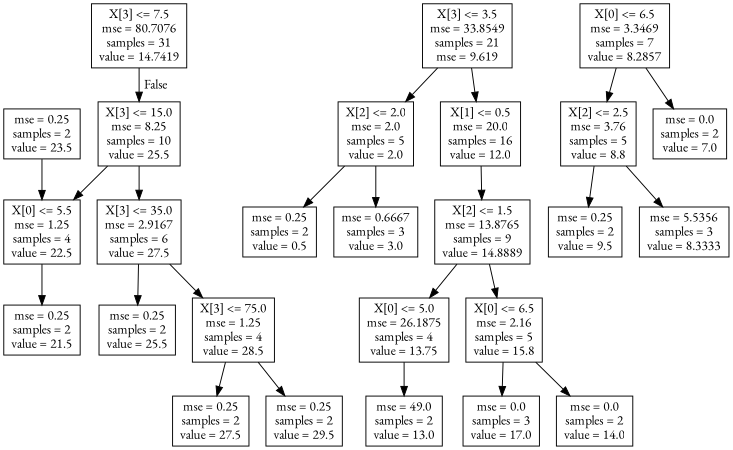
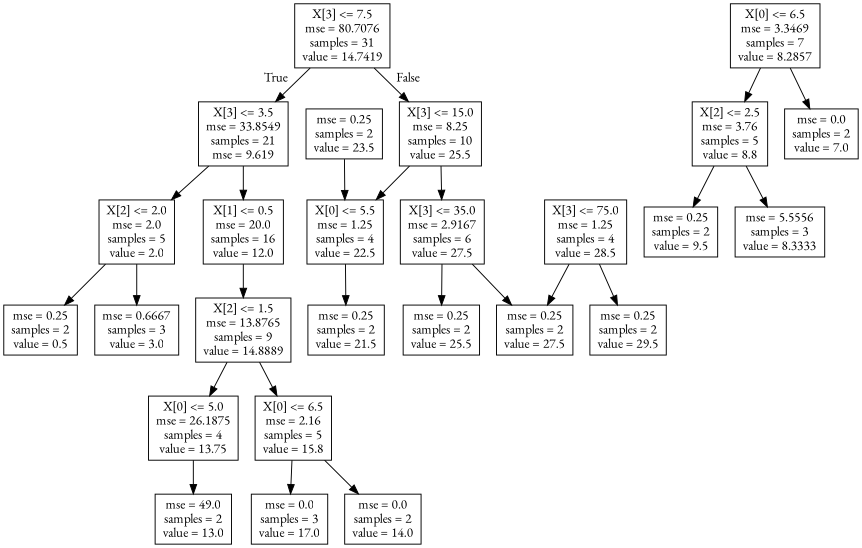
edge "X[3] <= 7.5 mse = 80.7076 samples = 31 value = 14.7419" -> "X[3] <= 3.5 mse = 33.8549 samples = 21 mse = 9.619": added
node "mse = 5.5356 samples = 3 value = 8.3333": label "mse = 5.5356 samples = 3 value = 8.3333" -> "mse = 5.5556 samples = 3 value = 8.3333"
edge "X[3] <= 35.0 mse = 2.9167 samples = 6 value = 27.5" -> "X[3] <= 75.0 mse = 1.25 samples = 4 value = 28.5": now "X[3] <= 35.0 mse = 2.9167 samples = 6 value = 27.5" -> "mse = 0.25 samples = 2 value = 27.5"
